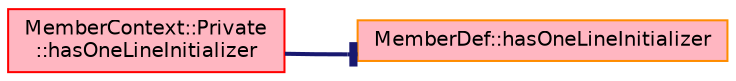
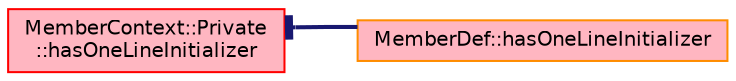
edge "MemberContext::Private ::hasOneLineInitializer" -> "MemberDef::hasOneLineInitializer": reversed
